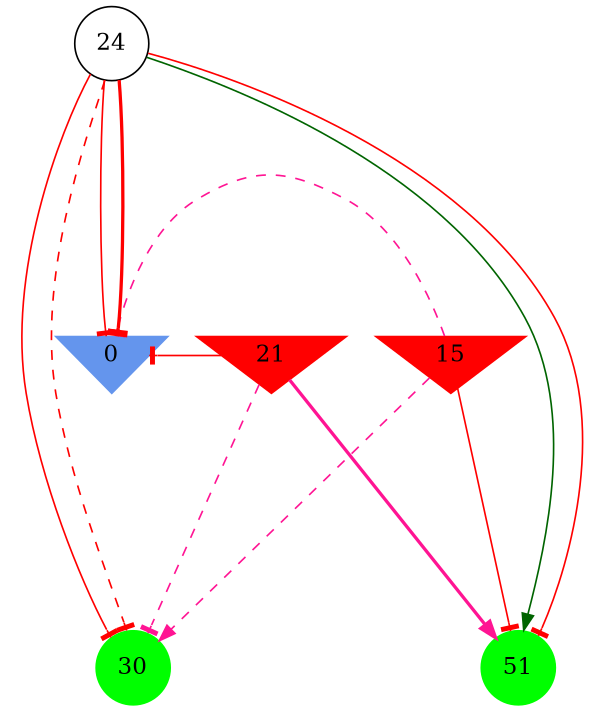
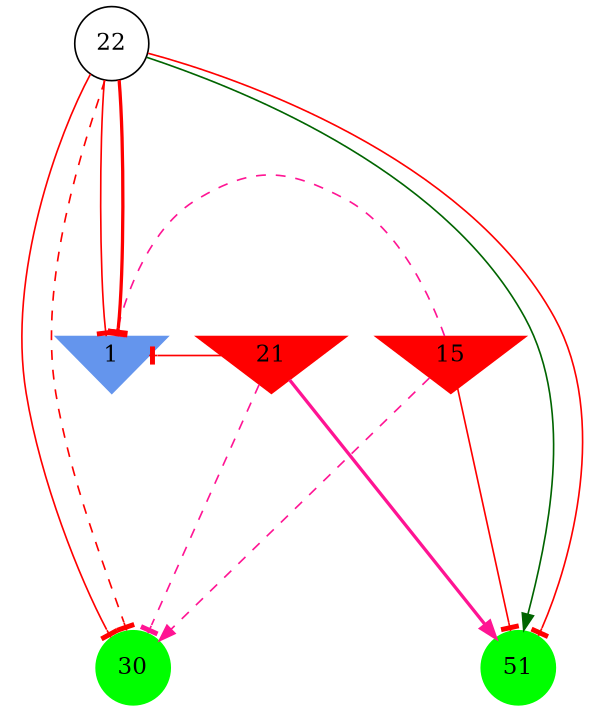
node "24": label "24" -> "22"
node "0": label "0" -> "1"
